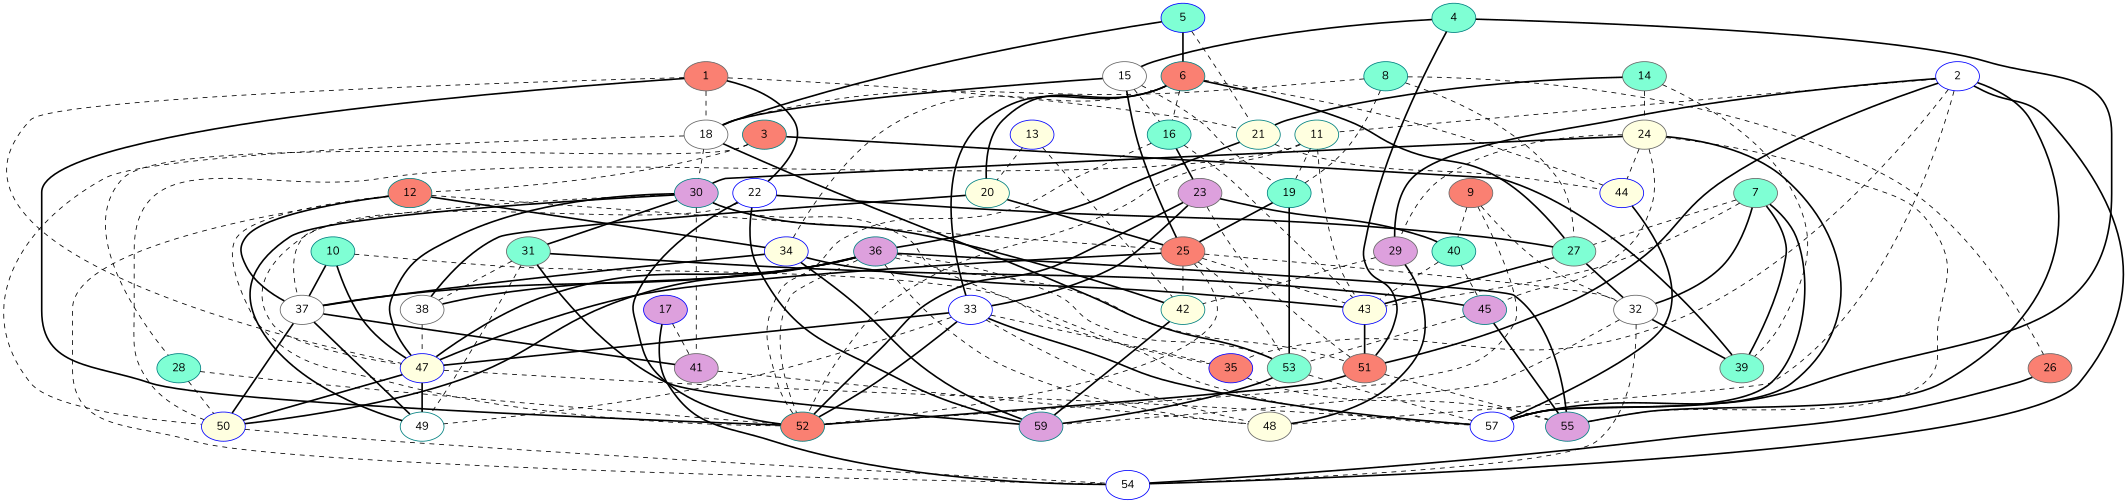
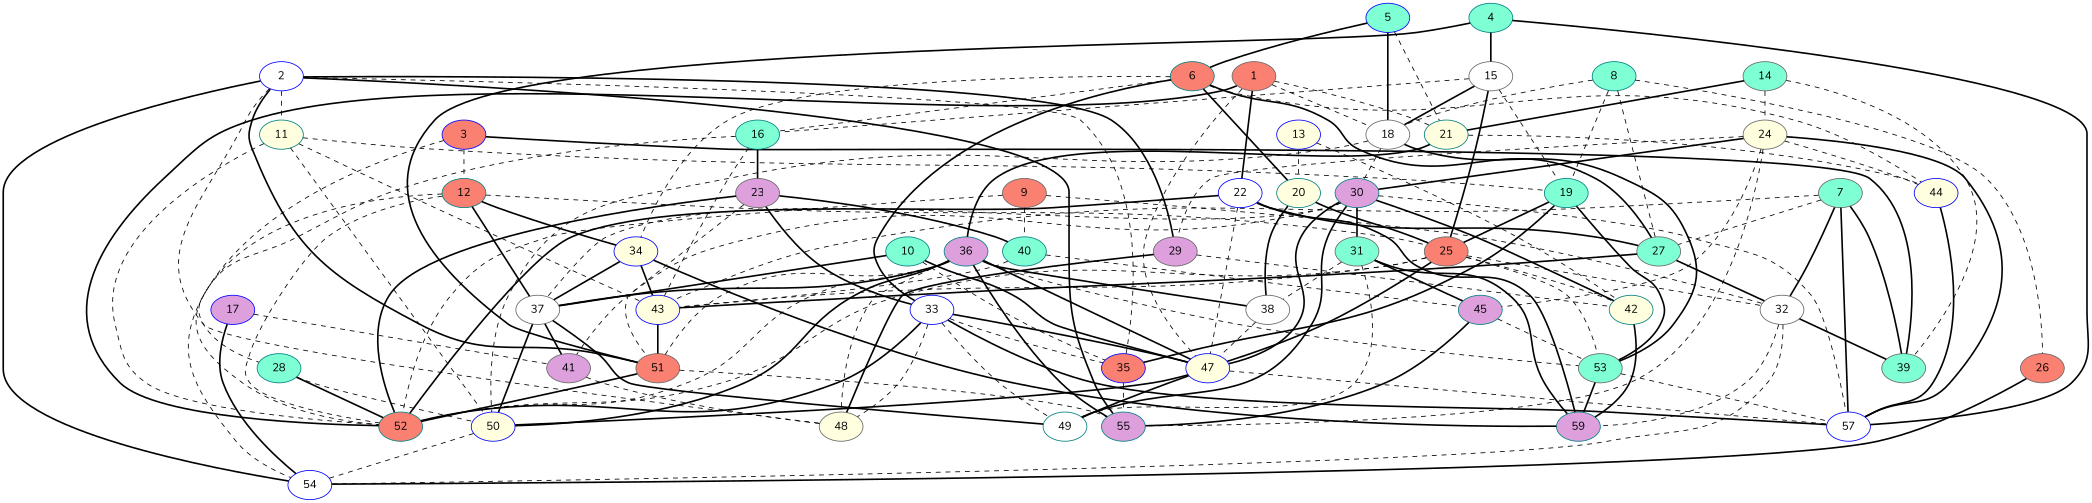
node "3": color teal -> blue
edge "19" -- "35": added
edge "28" -- "52": style dashed -> bold
